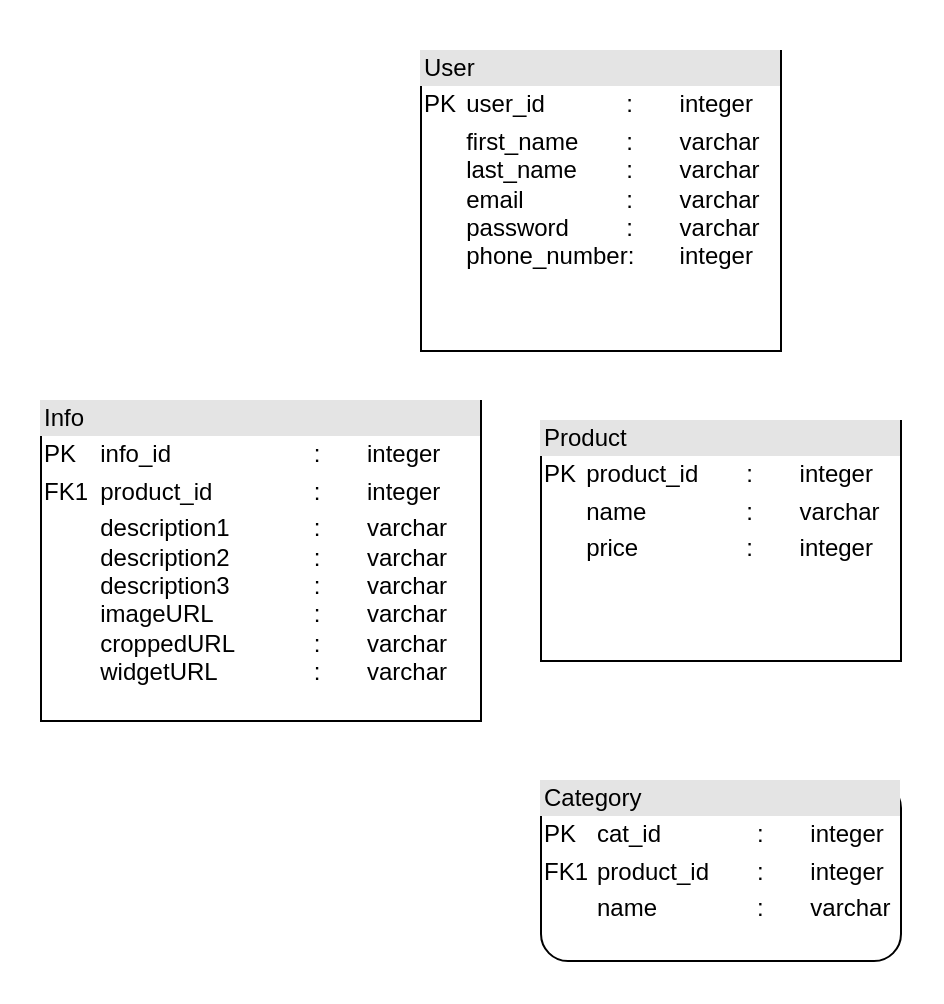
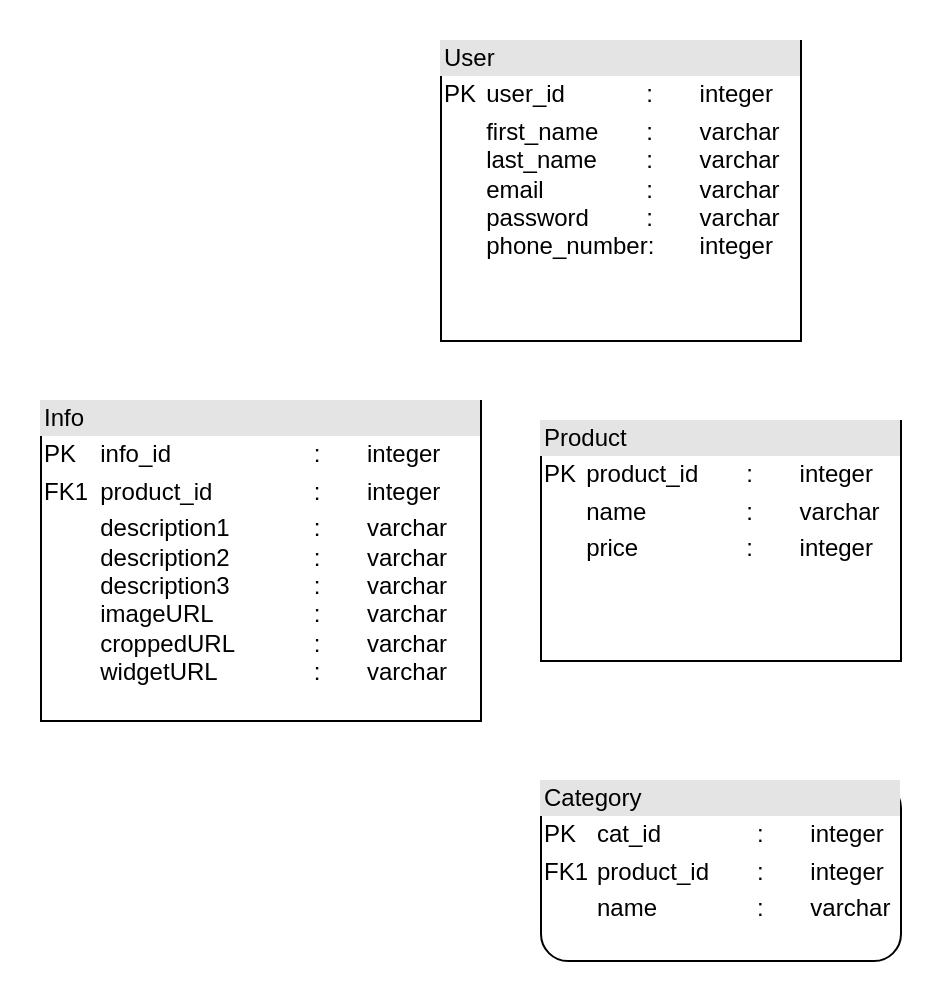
node "User PK user_id : integer first_name : varchar last_name : varchar email : varchar password : varchar phone_number: integer": moved (601, 201) -> (621, 191)
